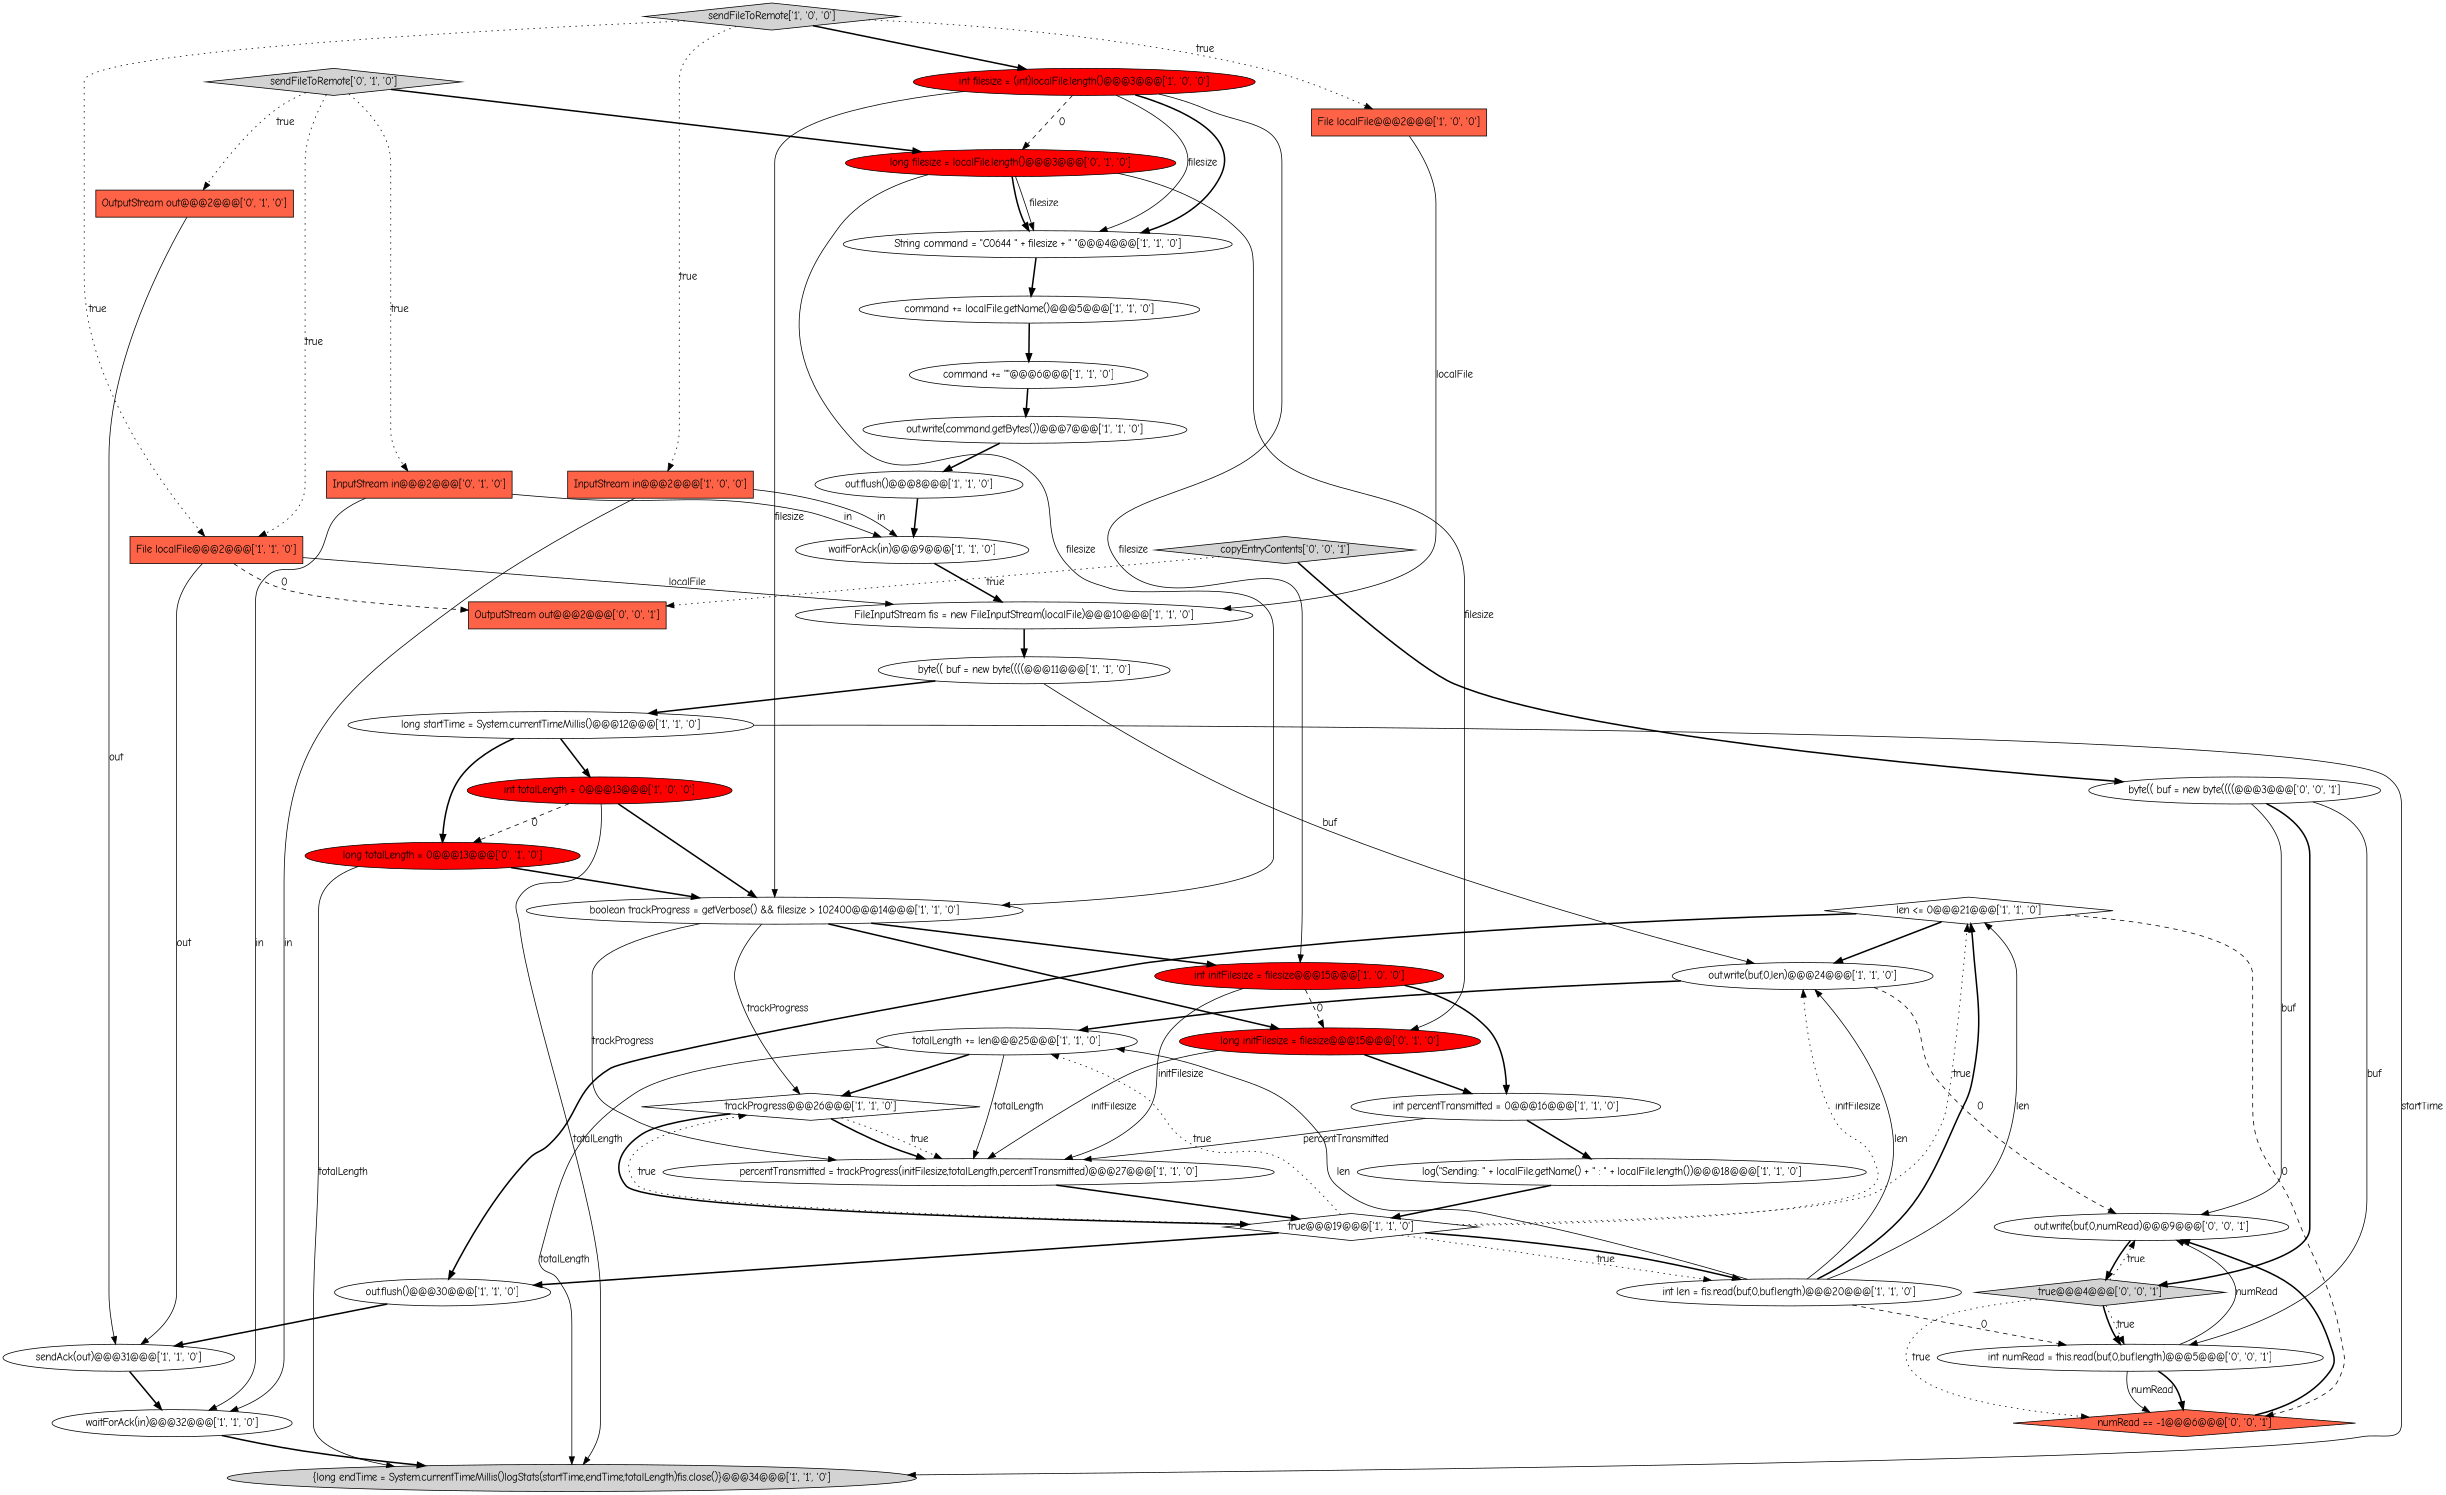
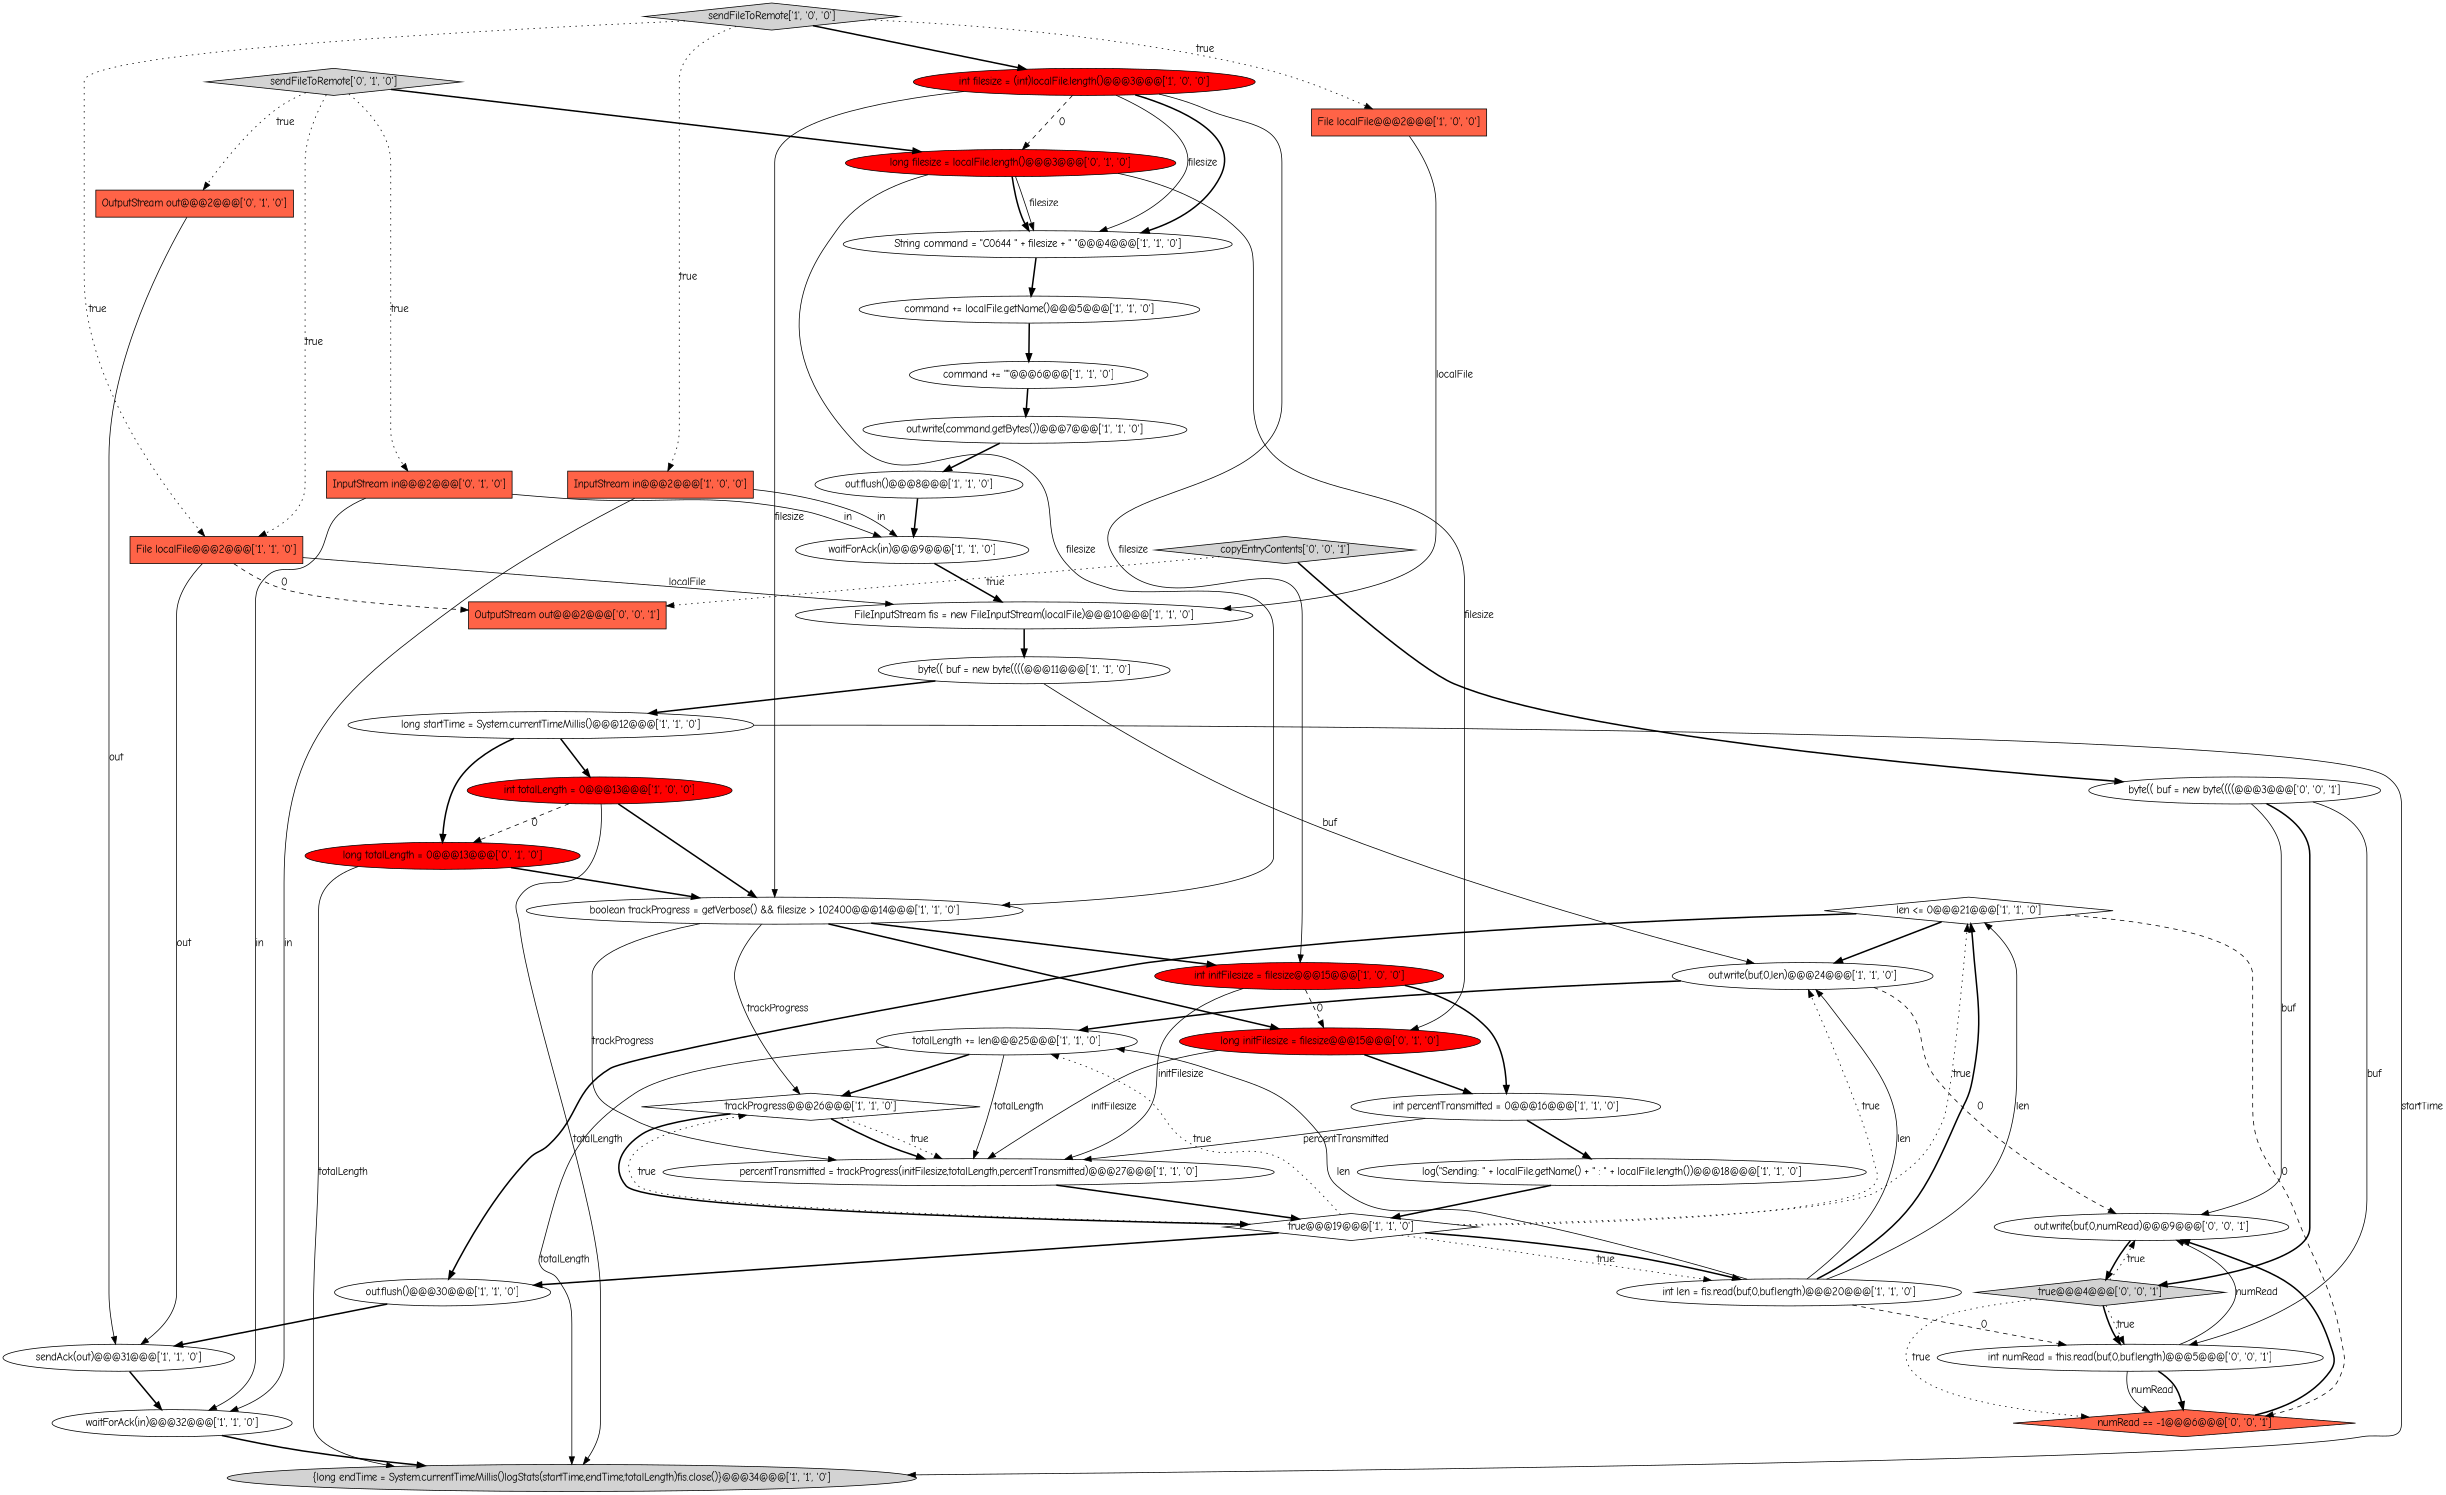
edge "true@@@19@@@['1', '1', '0']" -> "out.write(buf,0,len)@@@24@@@['1', '1', '0']": label "initFilesize" -> "true"
